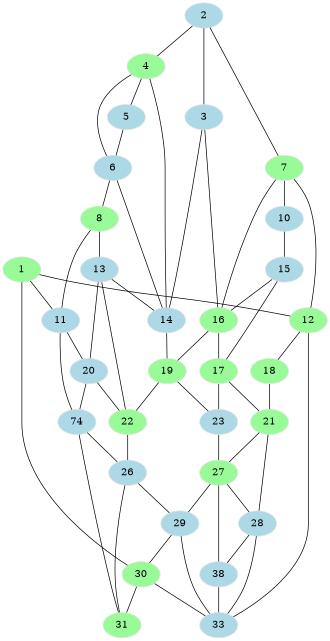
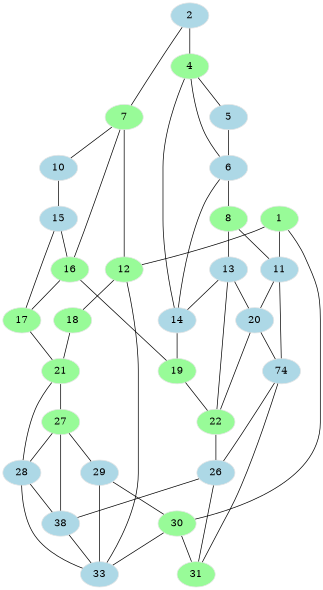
node "3": removed
node "23": removed
edge "26" -- "29": now "26" -- "38"
